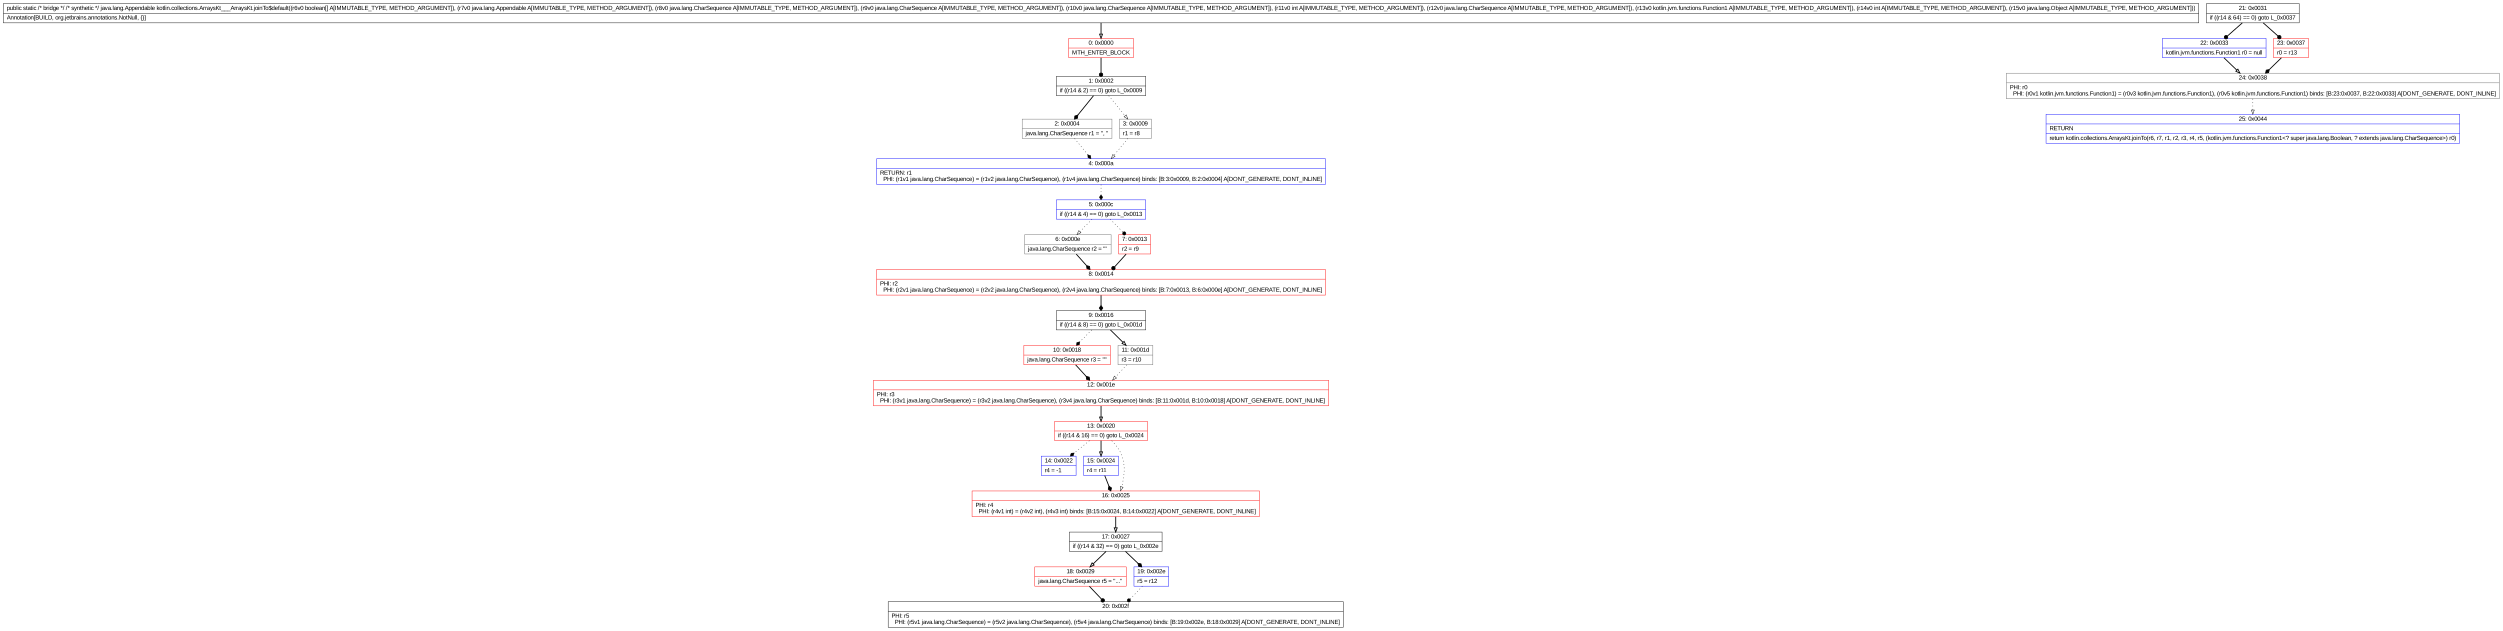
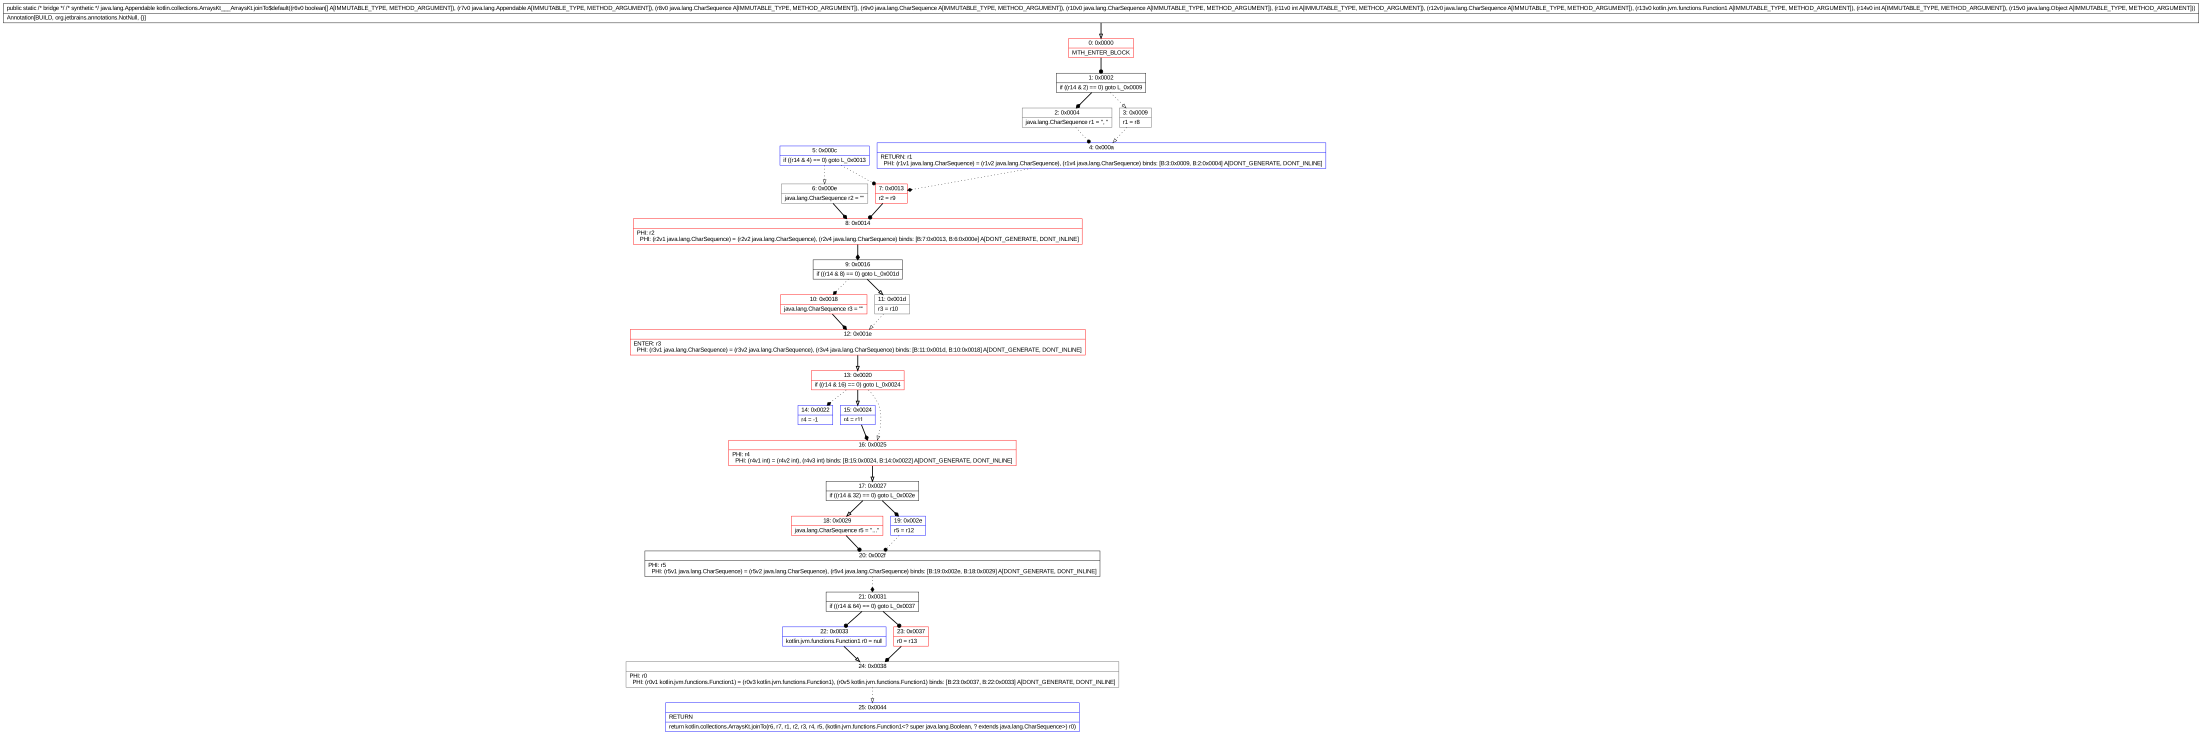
edge "2: 0x0004" -> "4: 0x000a": arrowhead diamond -> dot
edge "4: 0x000a" -> "5: 0x000c": now "4: 0x000a" -> "7: 0x0013"
node "12: 0x001e": text "PHI: r3" -> "ENTER: r3"
edge "20: 0x002f" -> "21: 0x0031": added
